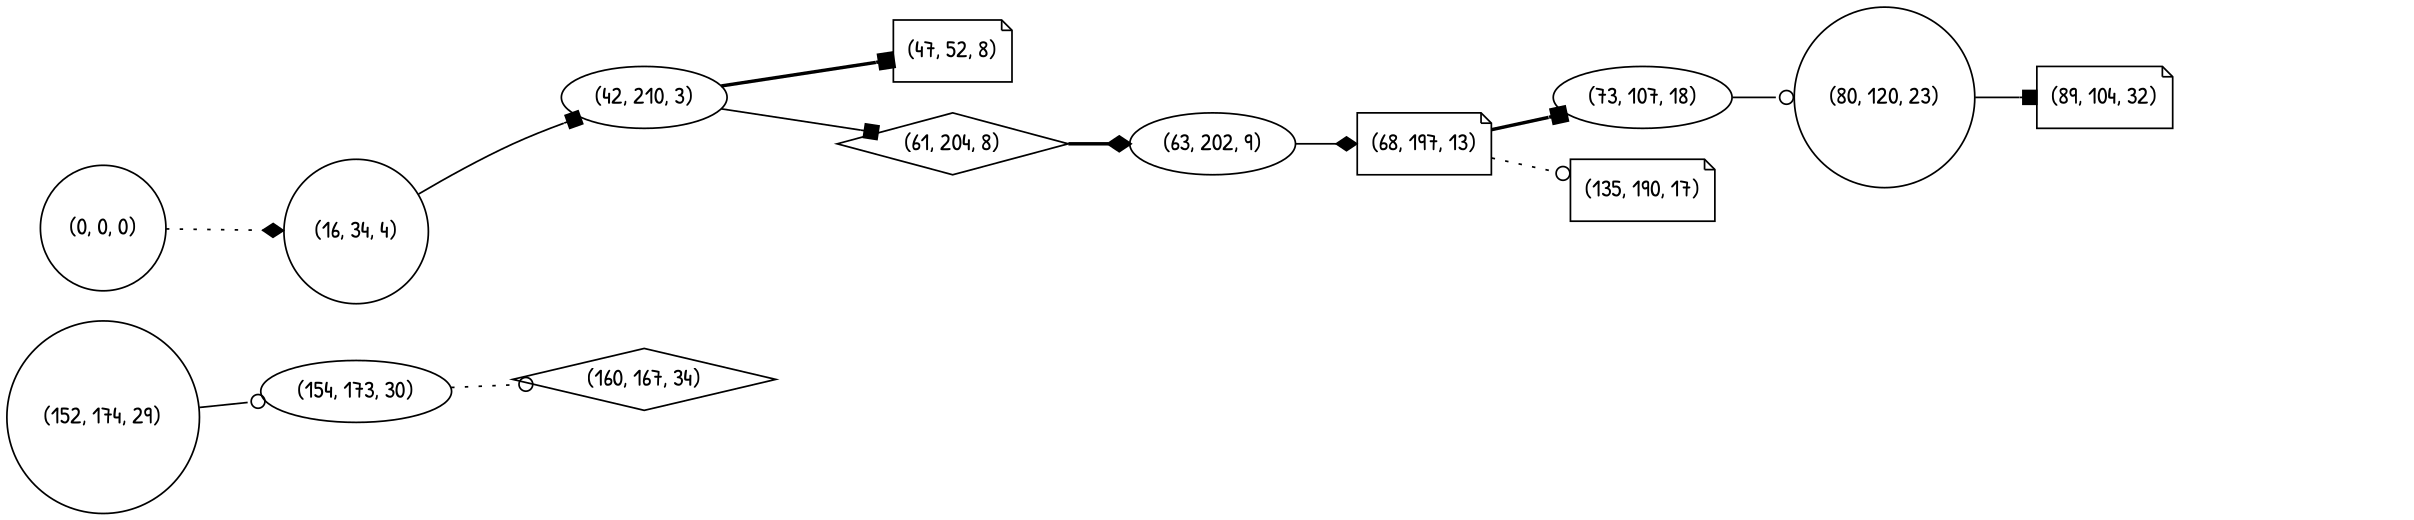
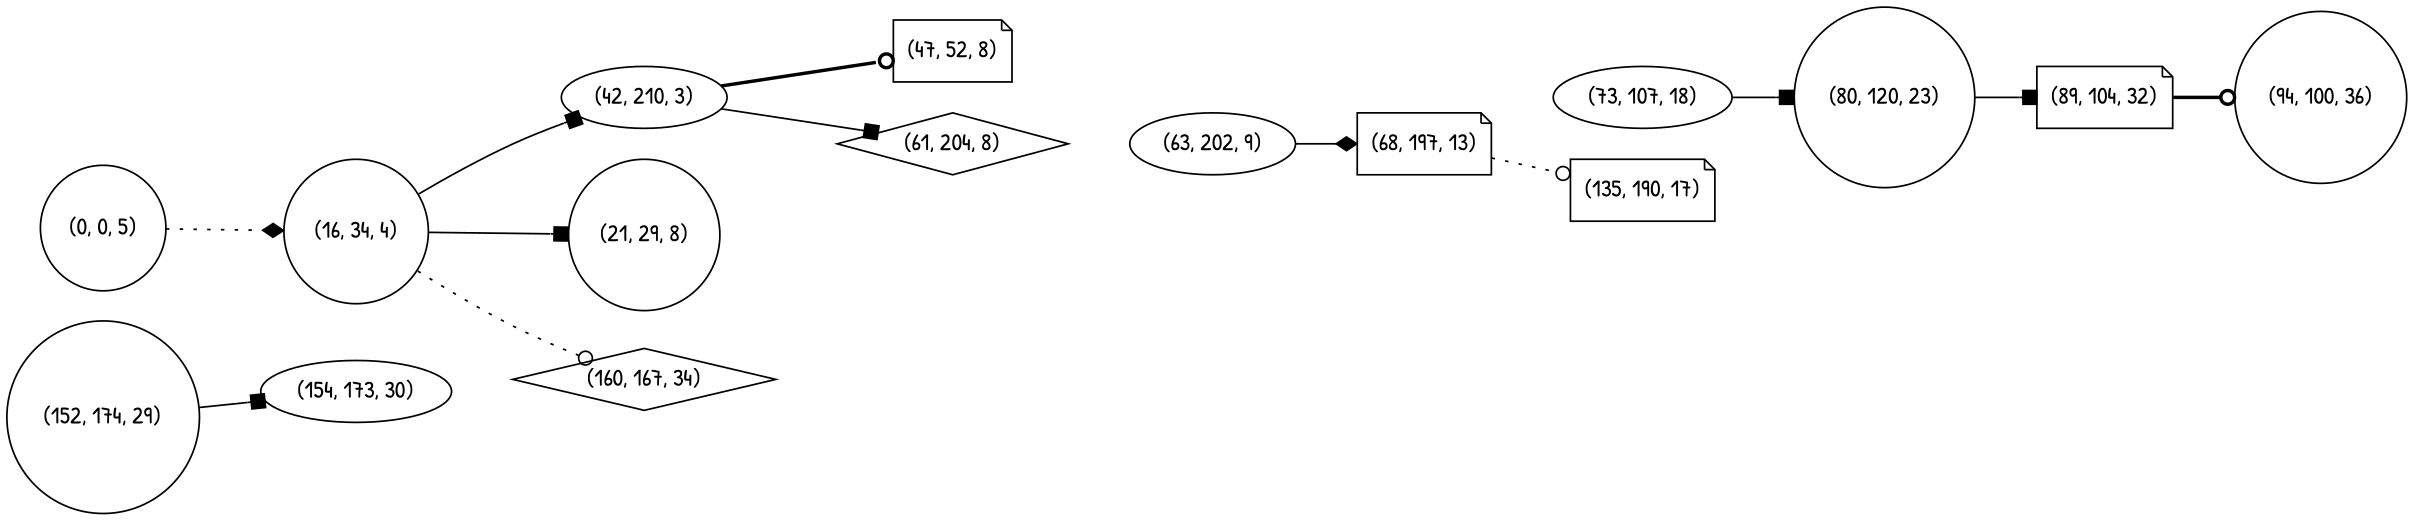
edge "(42, 210, 3)" -> "(47, 52, 8)": arrowhead box -> odot
edge "(73, 107, 18)" -> "(80, 120, 23)": arrowhead odot -> box
node "(94, 100, 36)": added
edge "(68, 197, 13)" -> "(73, 107, 18)": removed
edge "(61, 204, 8)" -> "(63, 202, 9)": removed
node "(0, 0, 0)": label "(0, 0, 0)" -> "(0, 0, 5)"
node "(21, 29, 8)": added
edge "(154, 173, 30)" -> "(160, 167, 34)": now "(16, 34, 4)" -> "(160, 167, 34)"
edge "(152, 174, 29)" -> "(154, 173, 30)": arrowhead odot -> box
